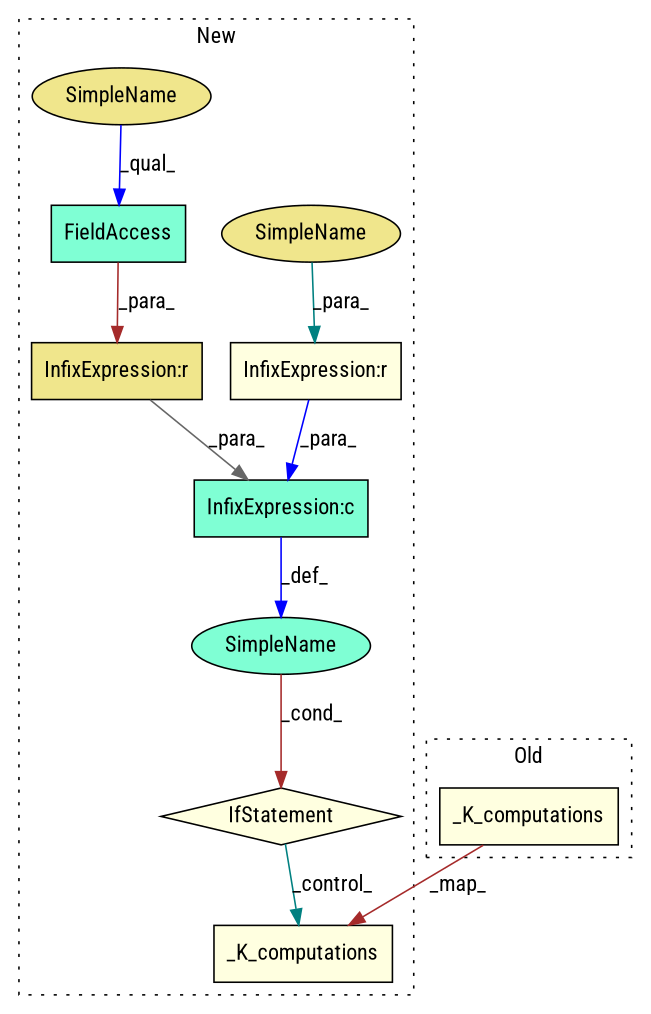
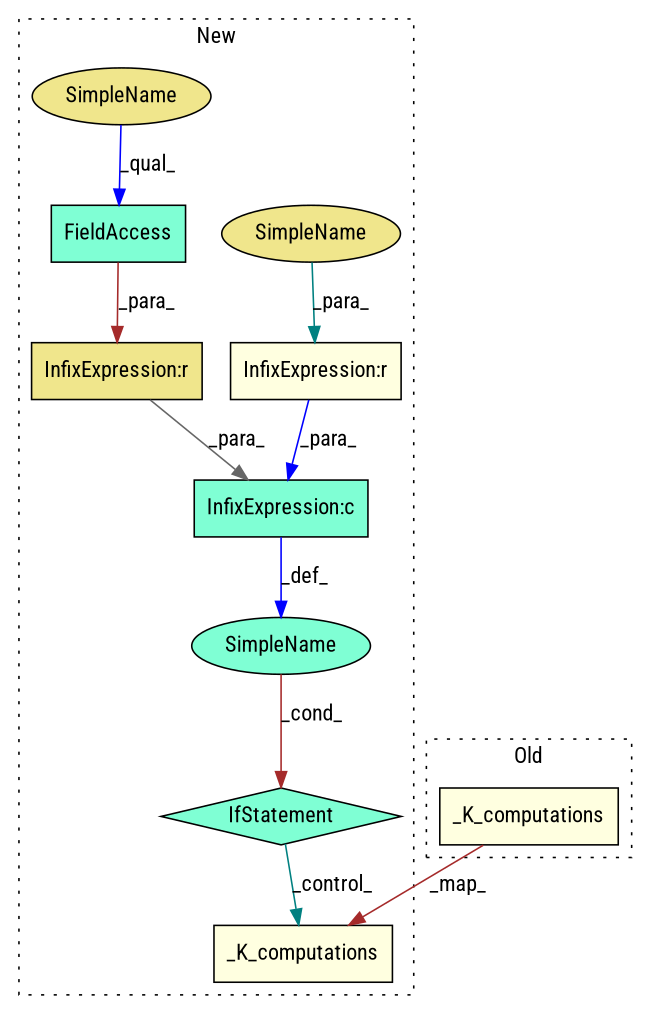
node "IfStatement": fillcolor lightyellow -> aquamarine
